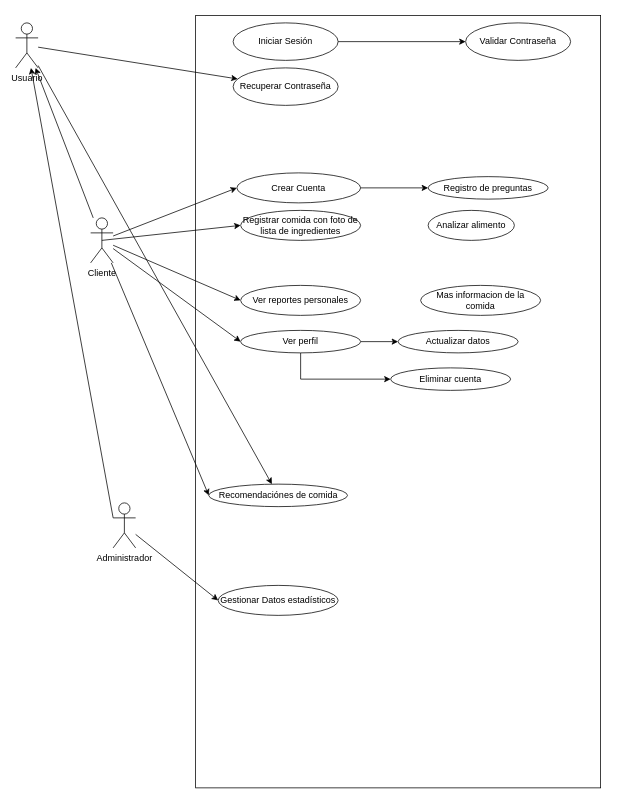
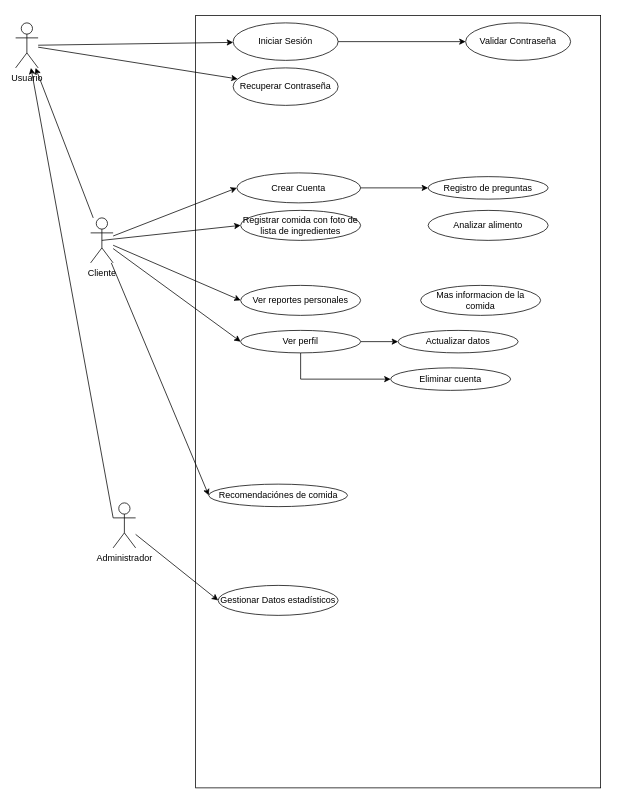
edge "Usuario" -> "Recomendaciónes de comida": now "Usuario" -> "Iniciar Sesión"
node "Analizar alimento": size 86x30 -> 120x30
